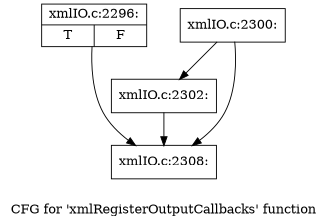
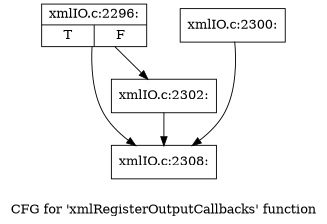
edge "xmlIO.c:2300:" -> "xmlIO.c:2302:": now "xmlIO.c:2296:" -> "xmlIO.c:2302:"
